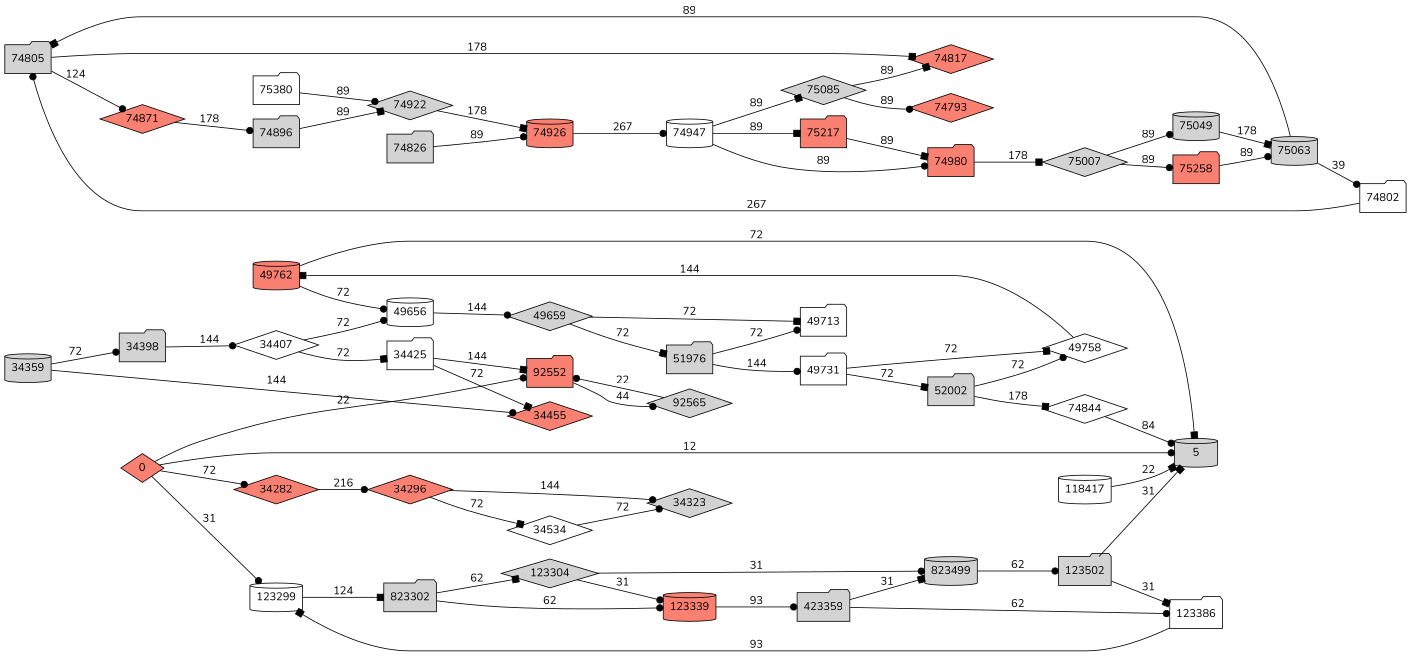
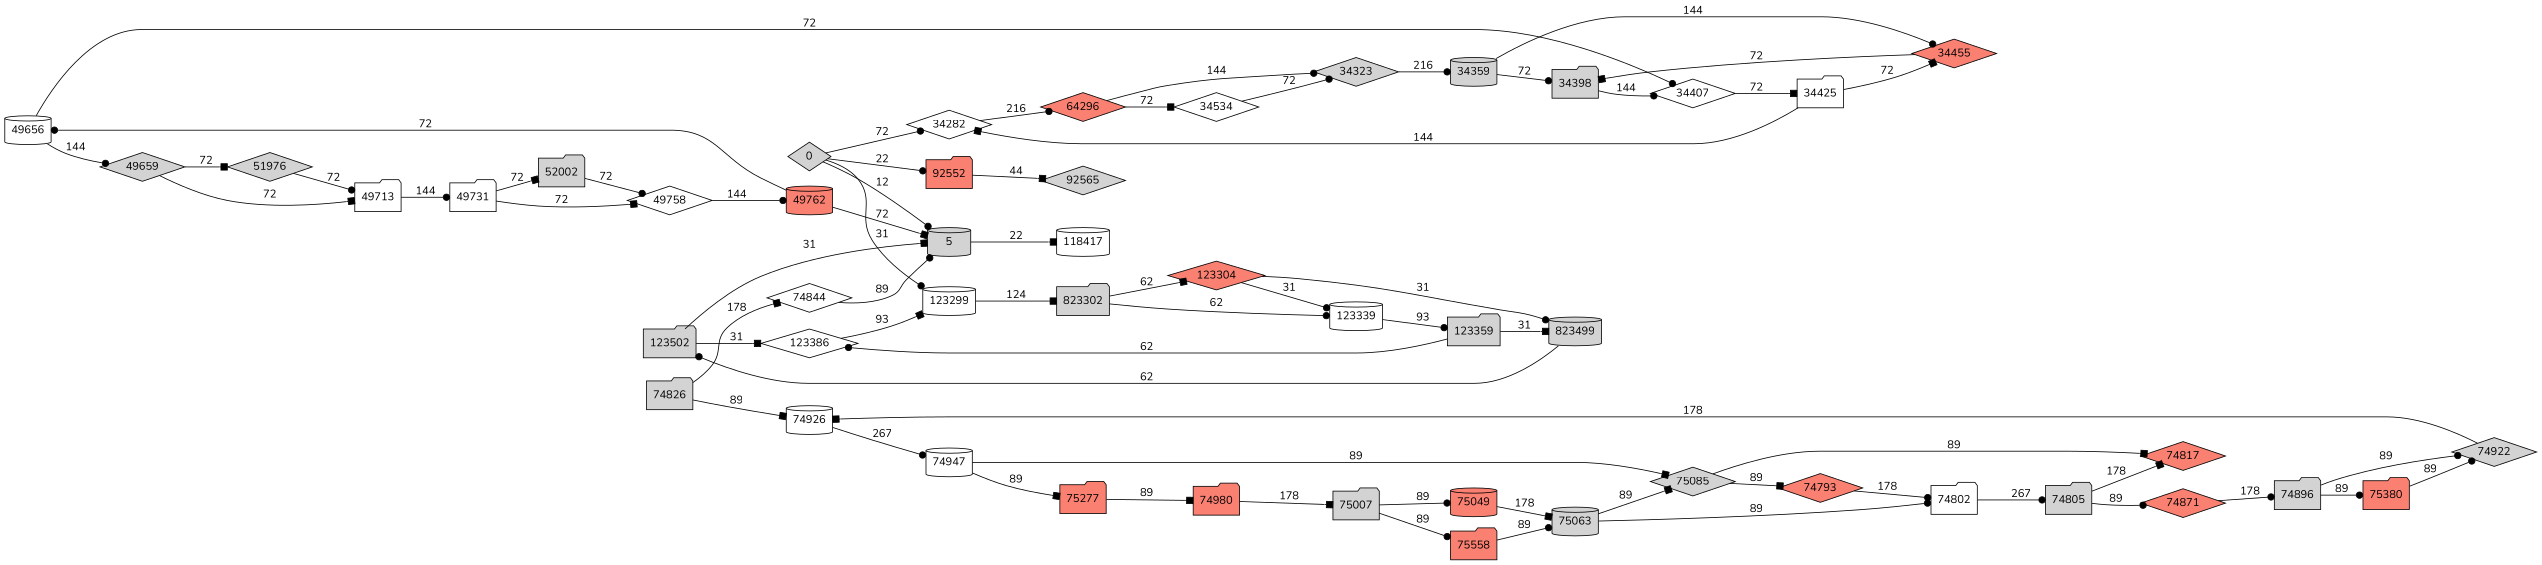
edge "75063" -> "74805": now "75063" -> "75085"
edge "34455" -> "34398": added, label "72"
edge "34323" -> "34359": added, label "216"
edge "74805" -> "74871": label "124" -> "89"
node "75380": fillcolor white -> salmon
edge "75085" -> "74793": arrowhead dot -> box
edge "74896" -> "74922": arrowhead box -> dot
node "75049": fillcolor lightgrey -> salmon
node "74926": fillcolor salmon -> white
node "75217": label "75217" -> "75277"
edge "74826" -> "74926": arrowhead dot -> box
node "75007": shape diamond -> folder
edge "75063" -> "74802": label "39" -> "89"
node "75258": label "75258" -> "75558"
edge "74947" -> "74980": removed, label "89"
edge "49758" -> "49762": arrowhead box -> dot
edge "34407" -> "49656": reversed
node "51976": shape folder -> diamond
edge "34425" -> "92552": now "34425" -> "34282"
edge "51976" -> "49731": now "49713" -> "49731"
edge "92565" -> "92552": removed, label "22"
edge "92552" -> "92565": arrowhead dot -> box
edge "52002" -> "74844": now "74826" -> "74844"
edge "74844" -> "5": label "84" -> "89"
node "0": fillcolor salmon -> lightgrey
edge "118417" -> "5": reversed
node "34282": fillcolor salmon -> white
node "34296": label "34296" -> "64296"
edge "74793" -> "74802": added, label "178"
edge "74896" -> "75380": added, label "89"
node "123304": fillcolor lightgrey -> salmon
node "123339": fillcolor salmon -> white
node "423359": label "423359" -> "123359"
node "123386": shape folder -> diamond
